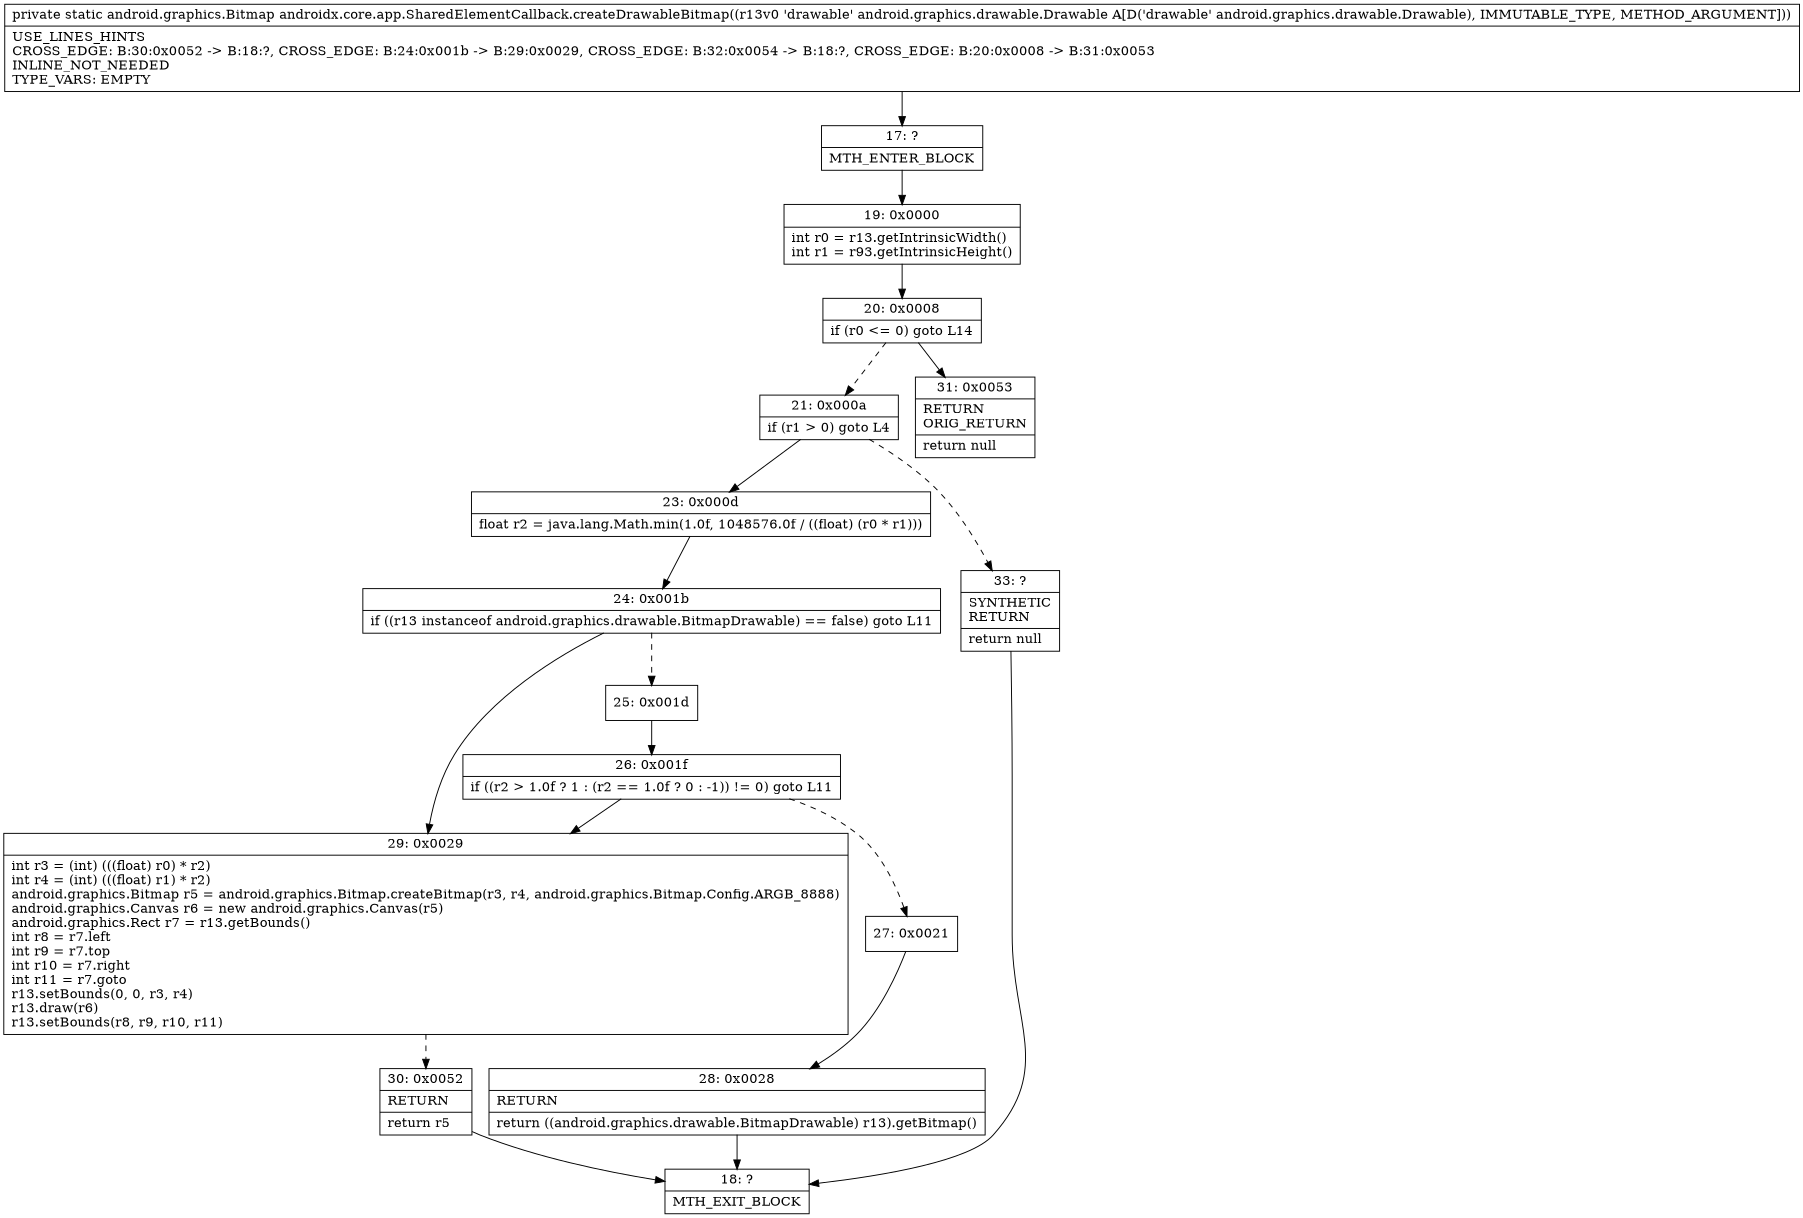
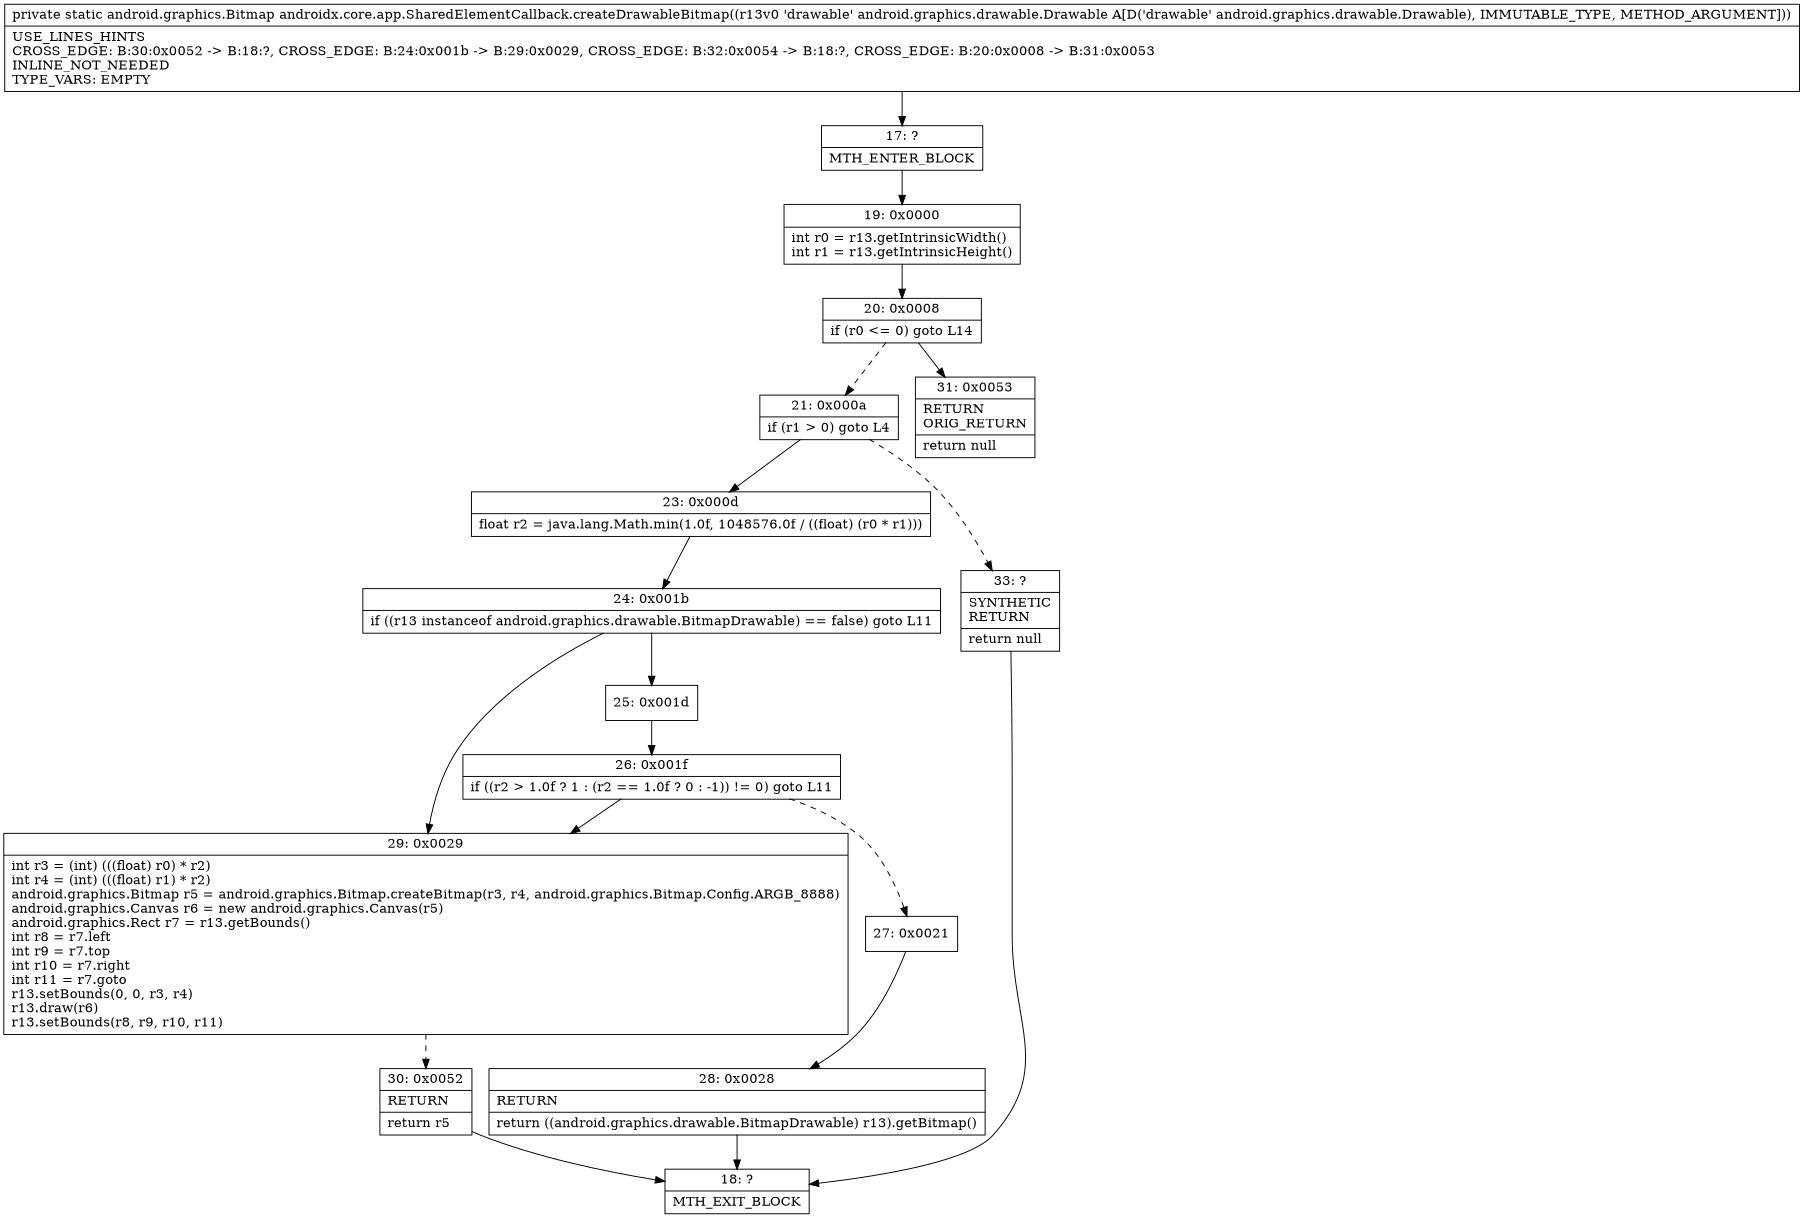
node "19: 0x0000": text "int r1 = r93.getIntrinsicHeight()" -> "int r1 = r13.getIntrinsicHeight()"
edge "24: 0x001b" -> "25: 0x001d": style dashed -> solid
